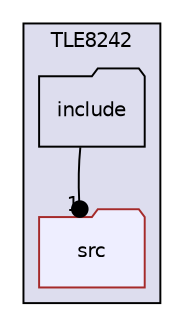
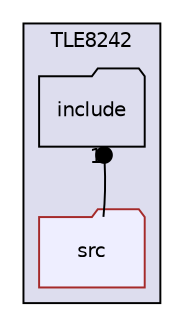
edge "include" -> "src": reversed
